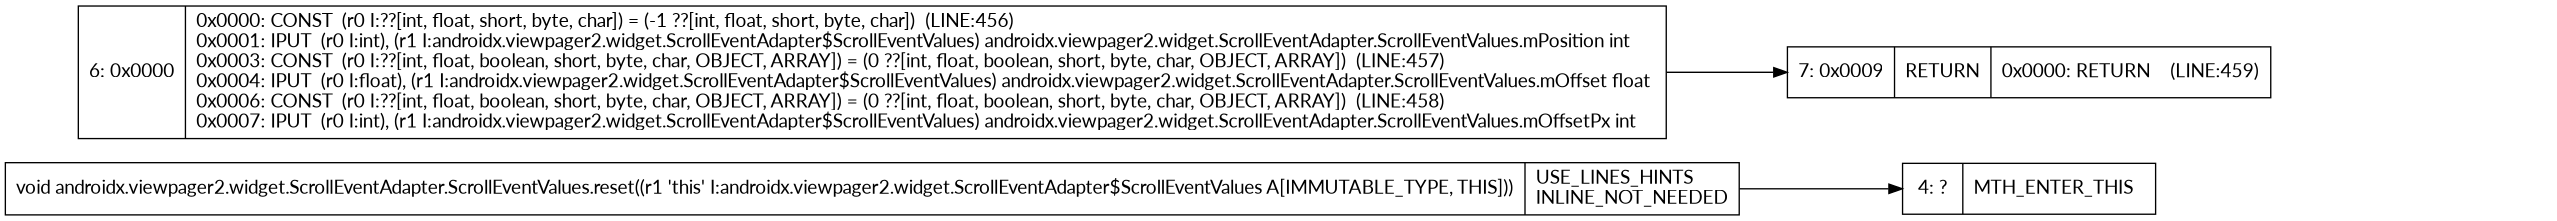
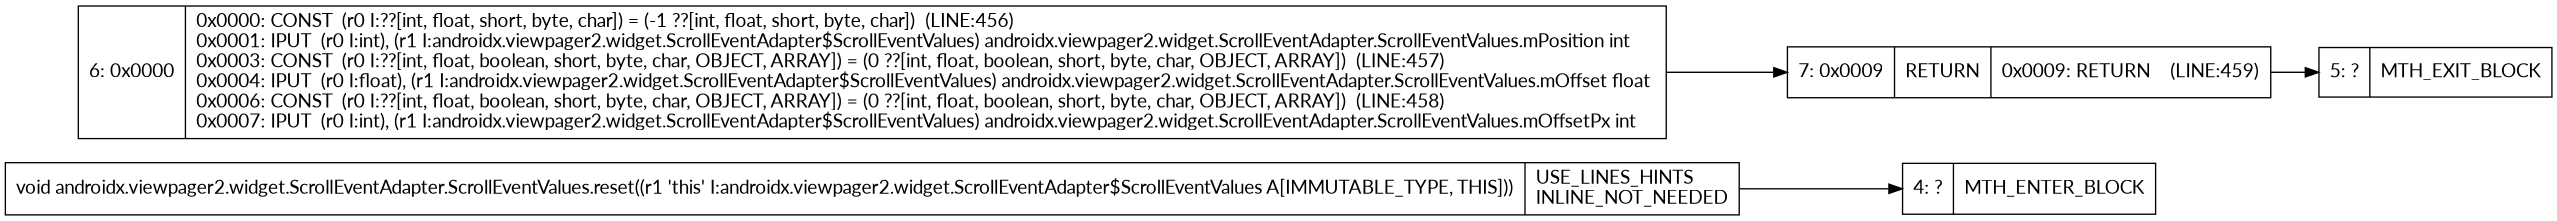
node "7: 0x0009": text "0x0000: RETURN    (LINE:459)" -> "0x0009: RETURN    (LINE:459)"
node "5: ?": added
node "4: ?": text "MTH_ENTER_THIS" -> "MTH_ENTER_BLOCK"
